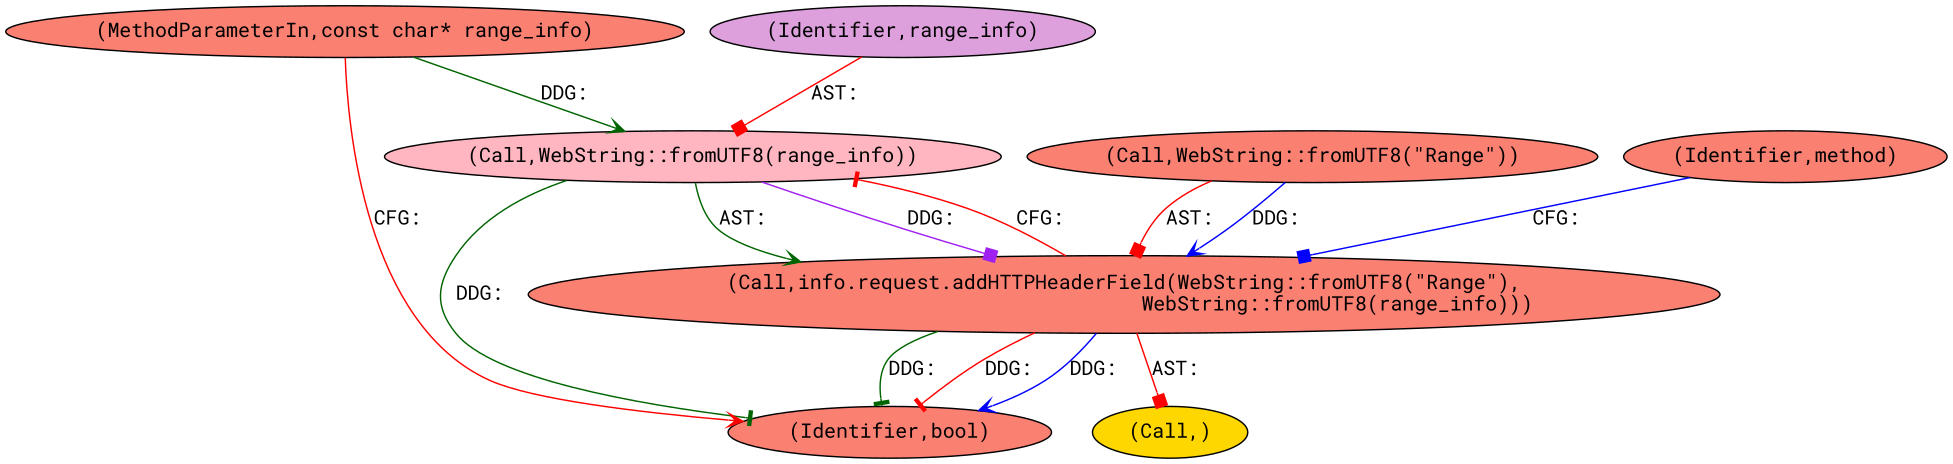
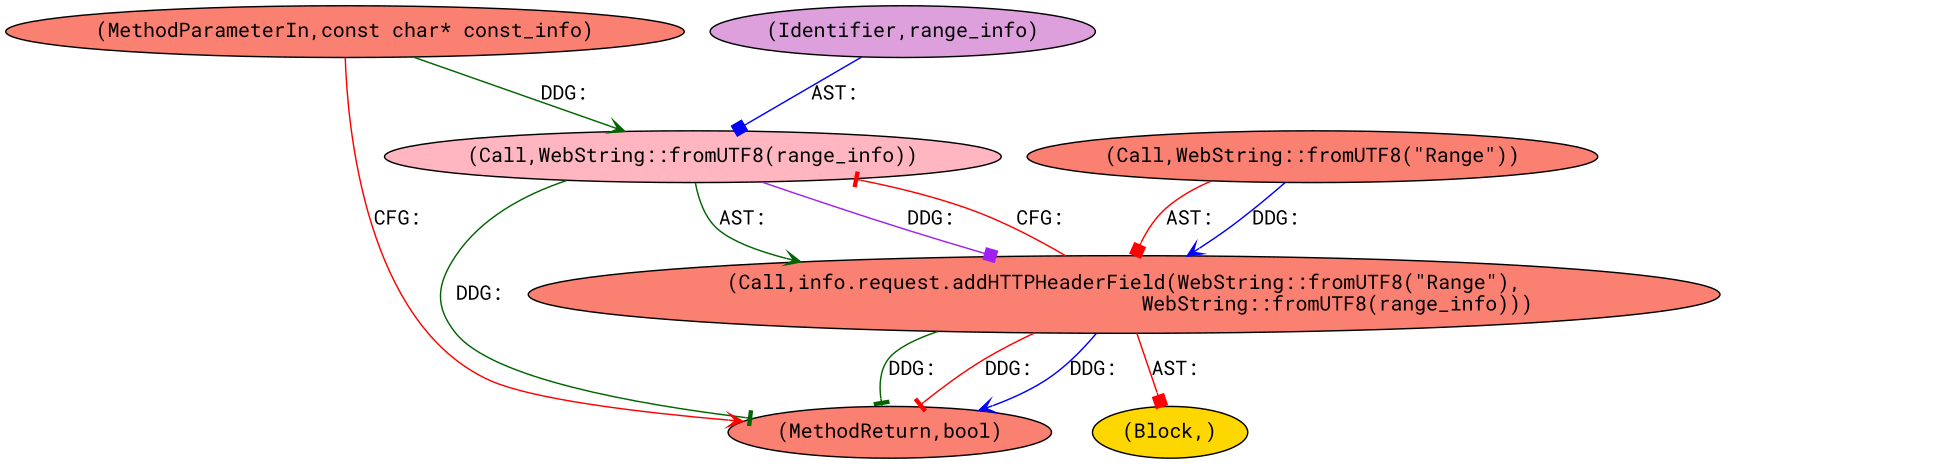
node "(MethodParameterIn,const char* range_info)": label "(MethodParameterIn,const char* range_info)" -> "(MethodParameterIn,const char* const_info)"
edge "(Identifier,range_info)" -> "(Call,WebString::fromUTF8(range_info))": color red -> blue
node "(Identifier,method)": removed
node "(Identifier,bool)": label "(Identifier,bool)" -> "(MethodReturn,bool)"
node "(Call,)": label "(Call,)" -> "(Block,)"
